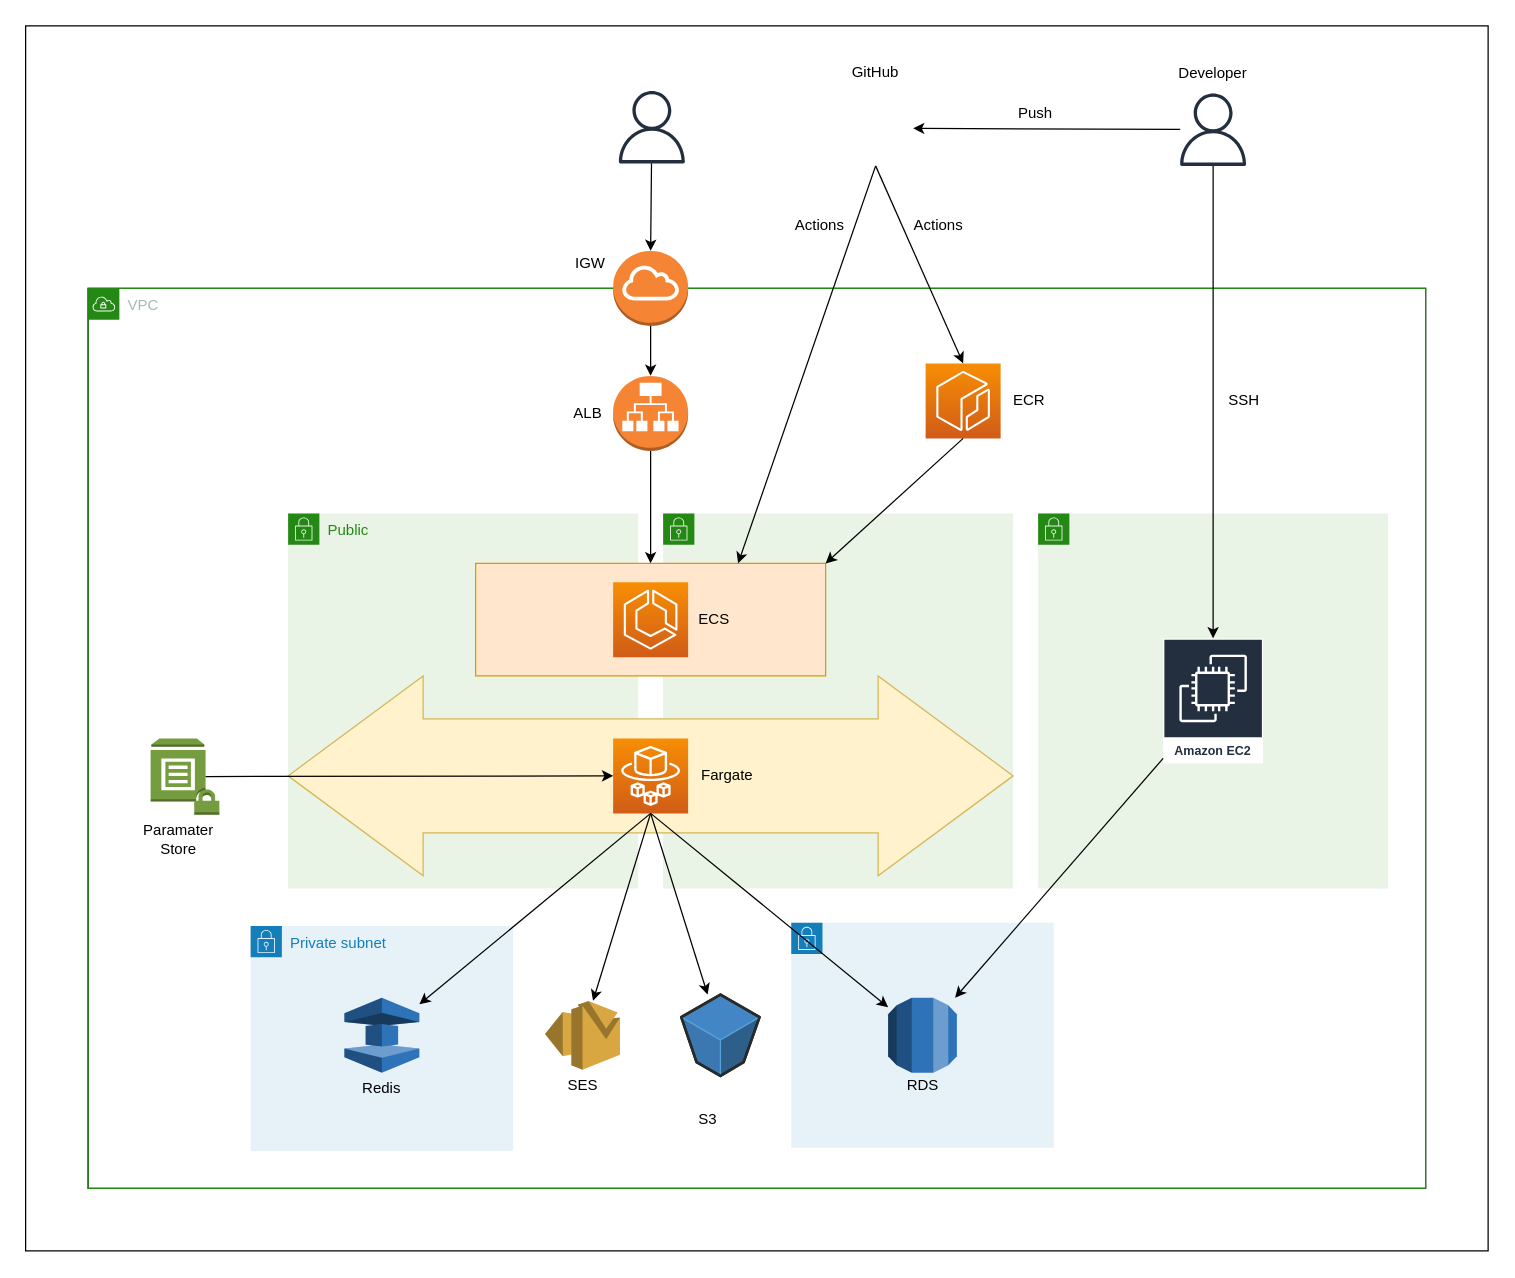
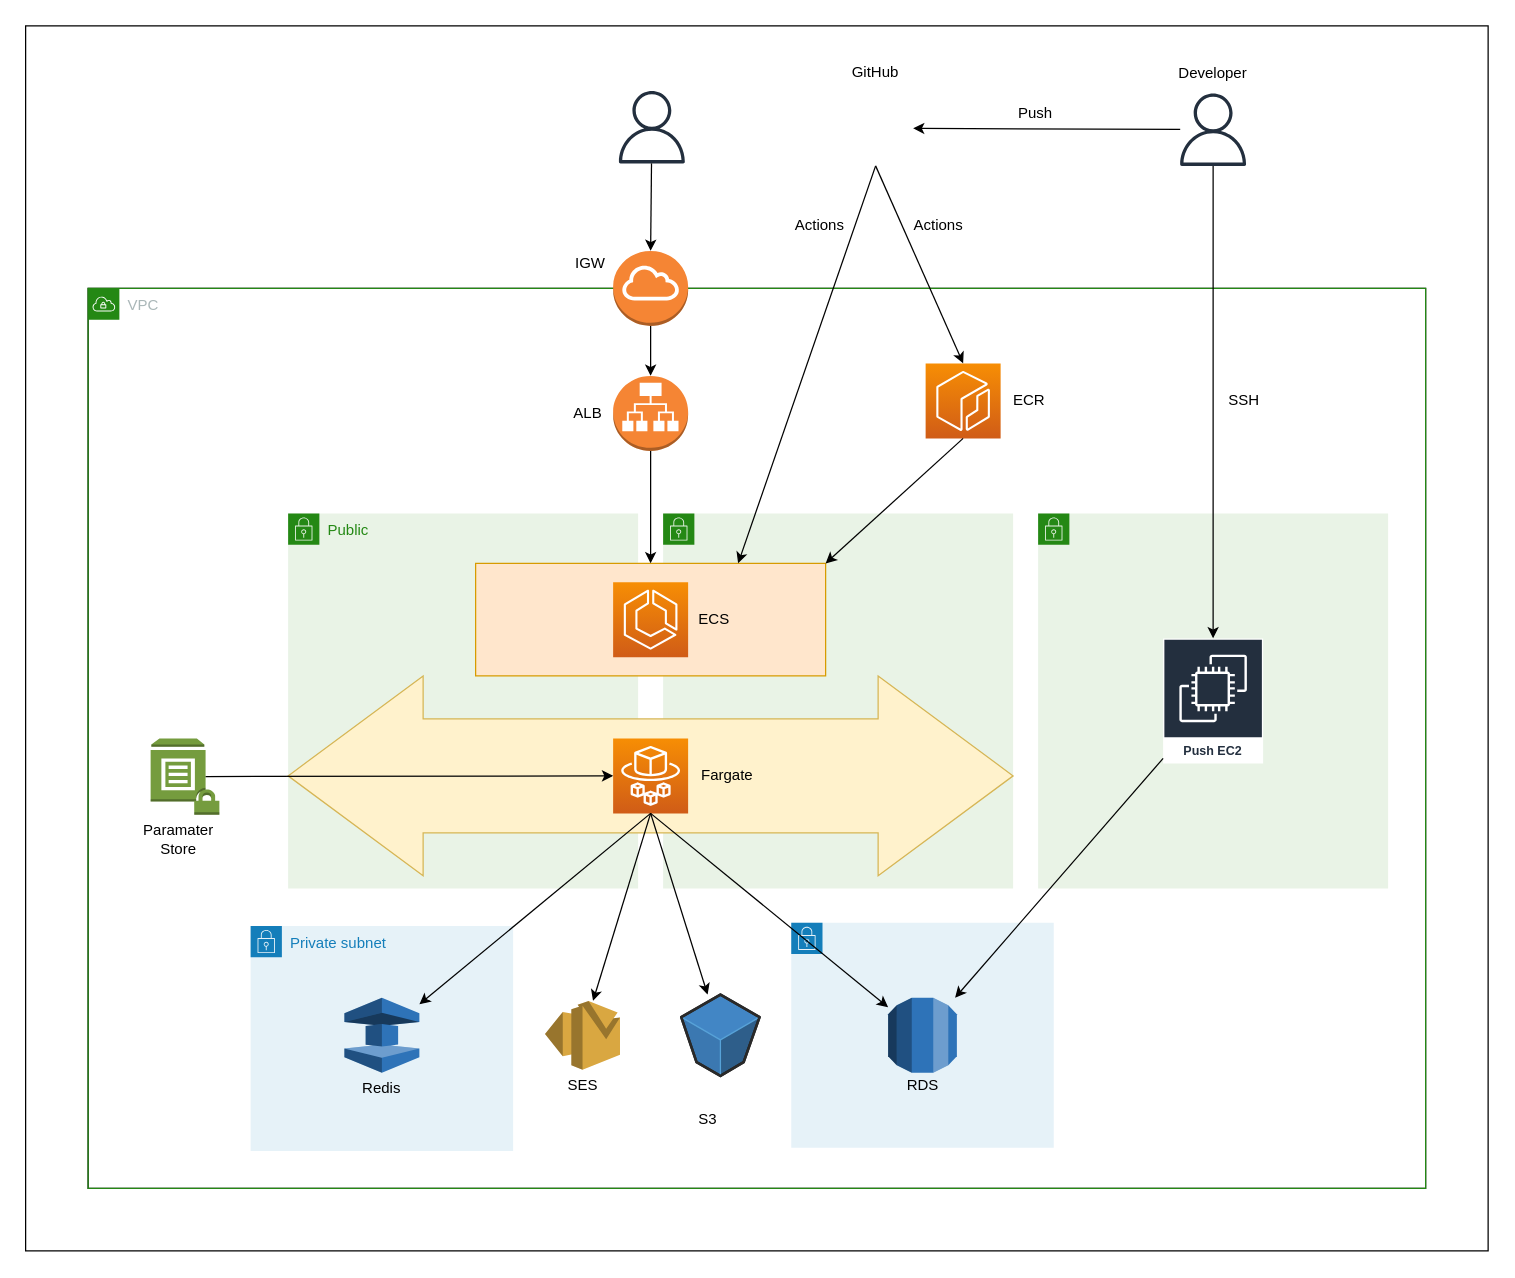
node "Amazon EC2": label "Amazon EC2" -> "Push EC2"
